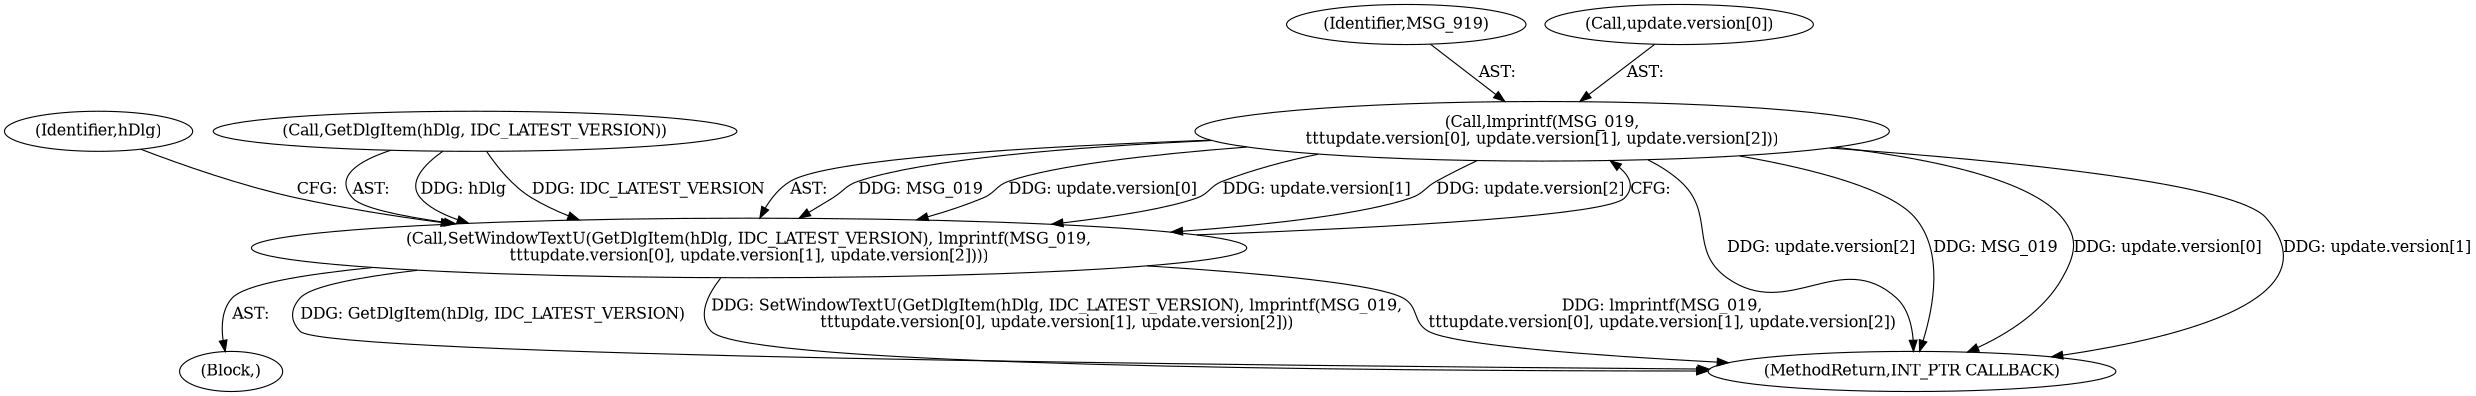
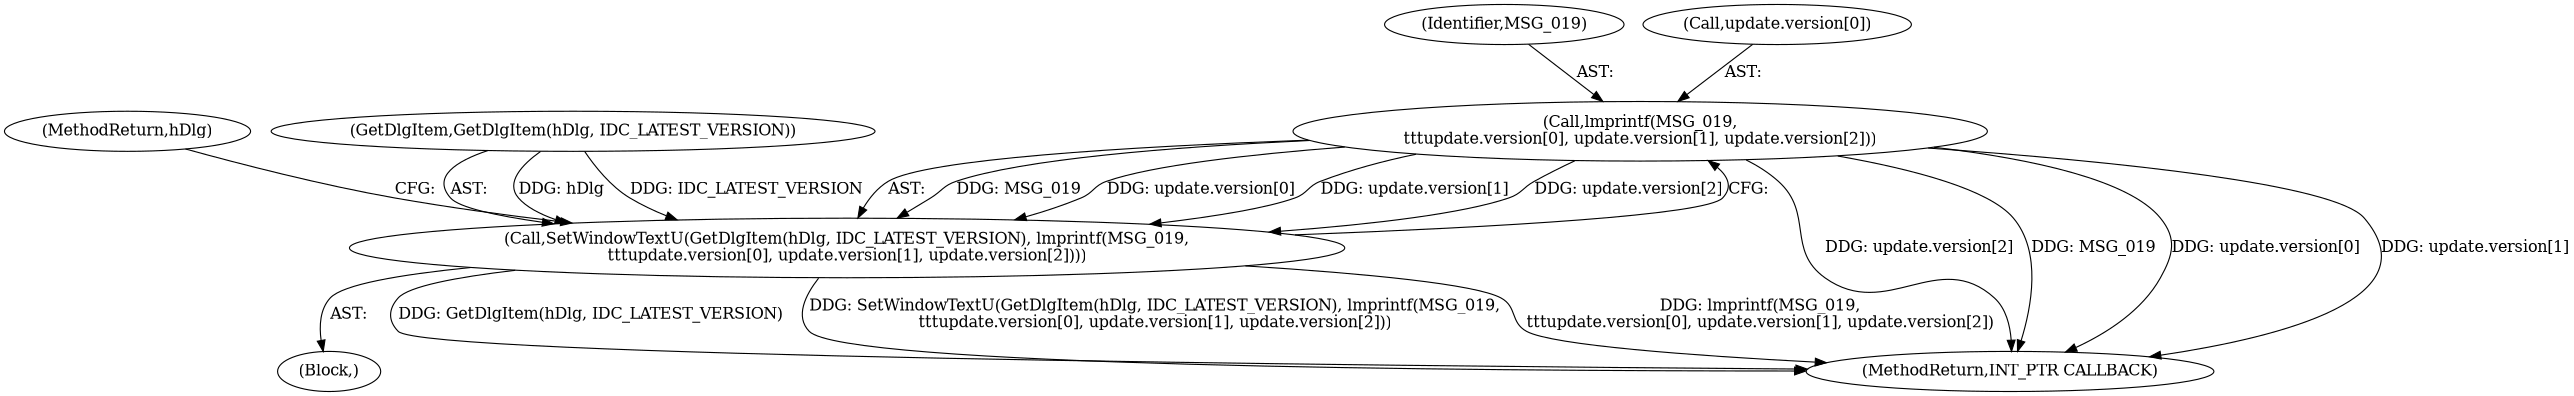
node "(Identifier,MSG_919)": label "(Identifier,MSG_919)" -> "(Identifier,MSG_019)"
node "(Identifier,hDlg)": label "(Identifier,hDlg)" -> "(MethodReturn,hDlg)"
node "(Call,GetDlgItem(hDlg, IDC_LATEST_VERSION))": label "(Call,GetDlgItem(hDlg, IDC_LATEST_VERSION))" -> "(GetDlgItem,GetDlgItem(hDlg, IDC_LATEST_VERSION))"
